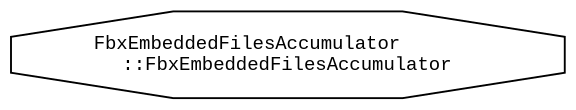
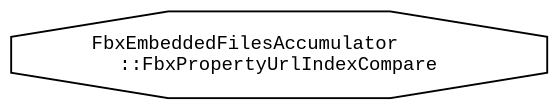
node "FbxEmbeddedFilesAccumulator ::FbxEmbeddedFilesAccumulator": label "FbxEmbeddedFilesAccumulator ::FbxEmbeddedFilesAccumulator" -> "FbxEmbeddedFilesAccumulator ::FbxPropertyUrlIndexCompare"
